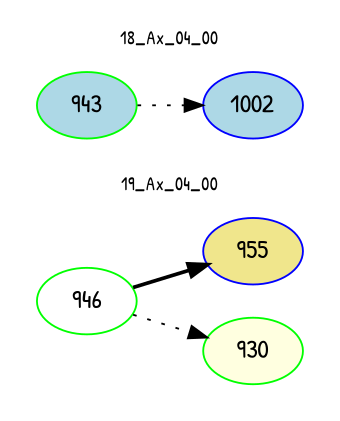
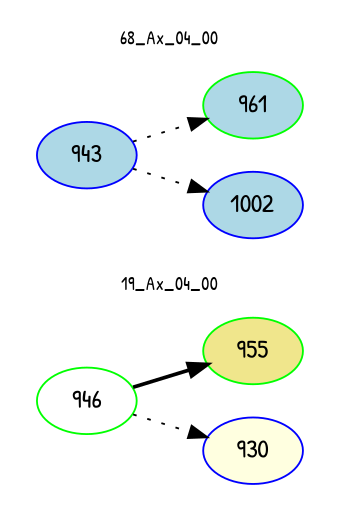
cluster "18_Ax_04_00": label "18_Ax_04_00" -> "68_Ax_04_00"
node "943": color green -> blue
node "961": added
node "955": color blue -> green
node "930": color green -> blue
